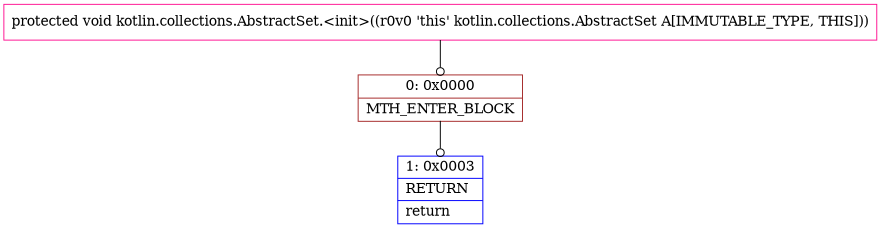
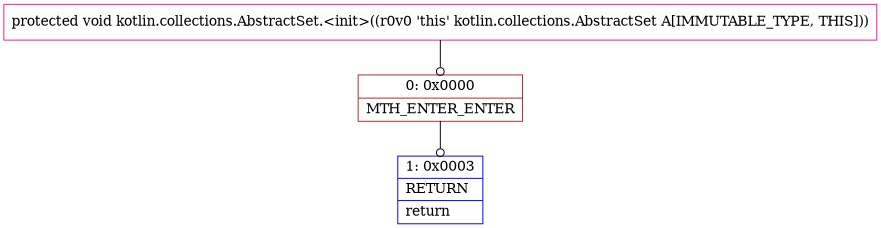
node "0: 0x0000": text "MTH_ENTER_BLOCK" -> "MTH_ENTER_ENTER"
